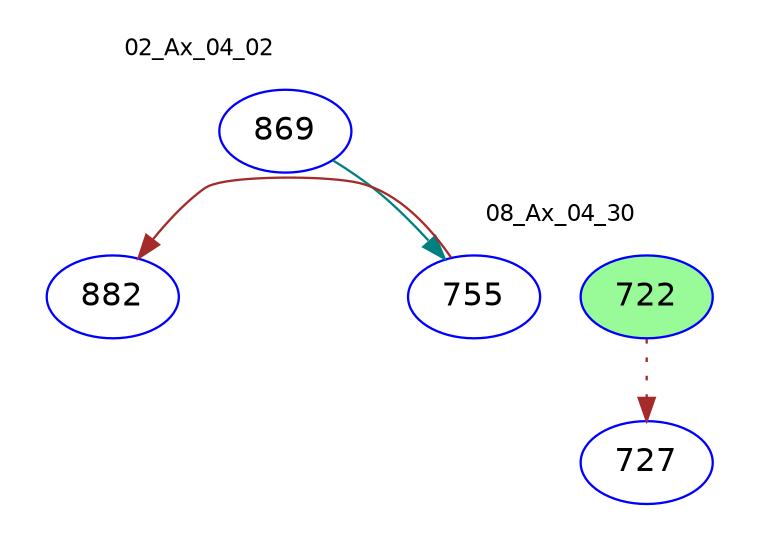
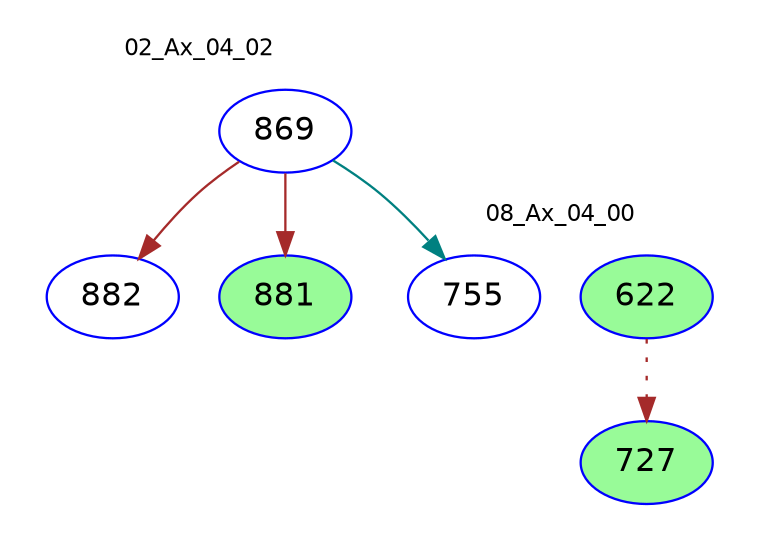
edge "755" -> "882": now "869" -> "882"
cluster "08_Ax_04_30": label "08_Ax_04_30" -> "08_Ax_04_00"
node "881": added
node "722": label "722" -> "622"
node "727": fillcolor white -> palegreen
